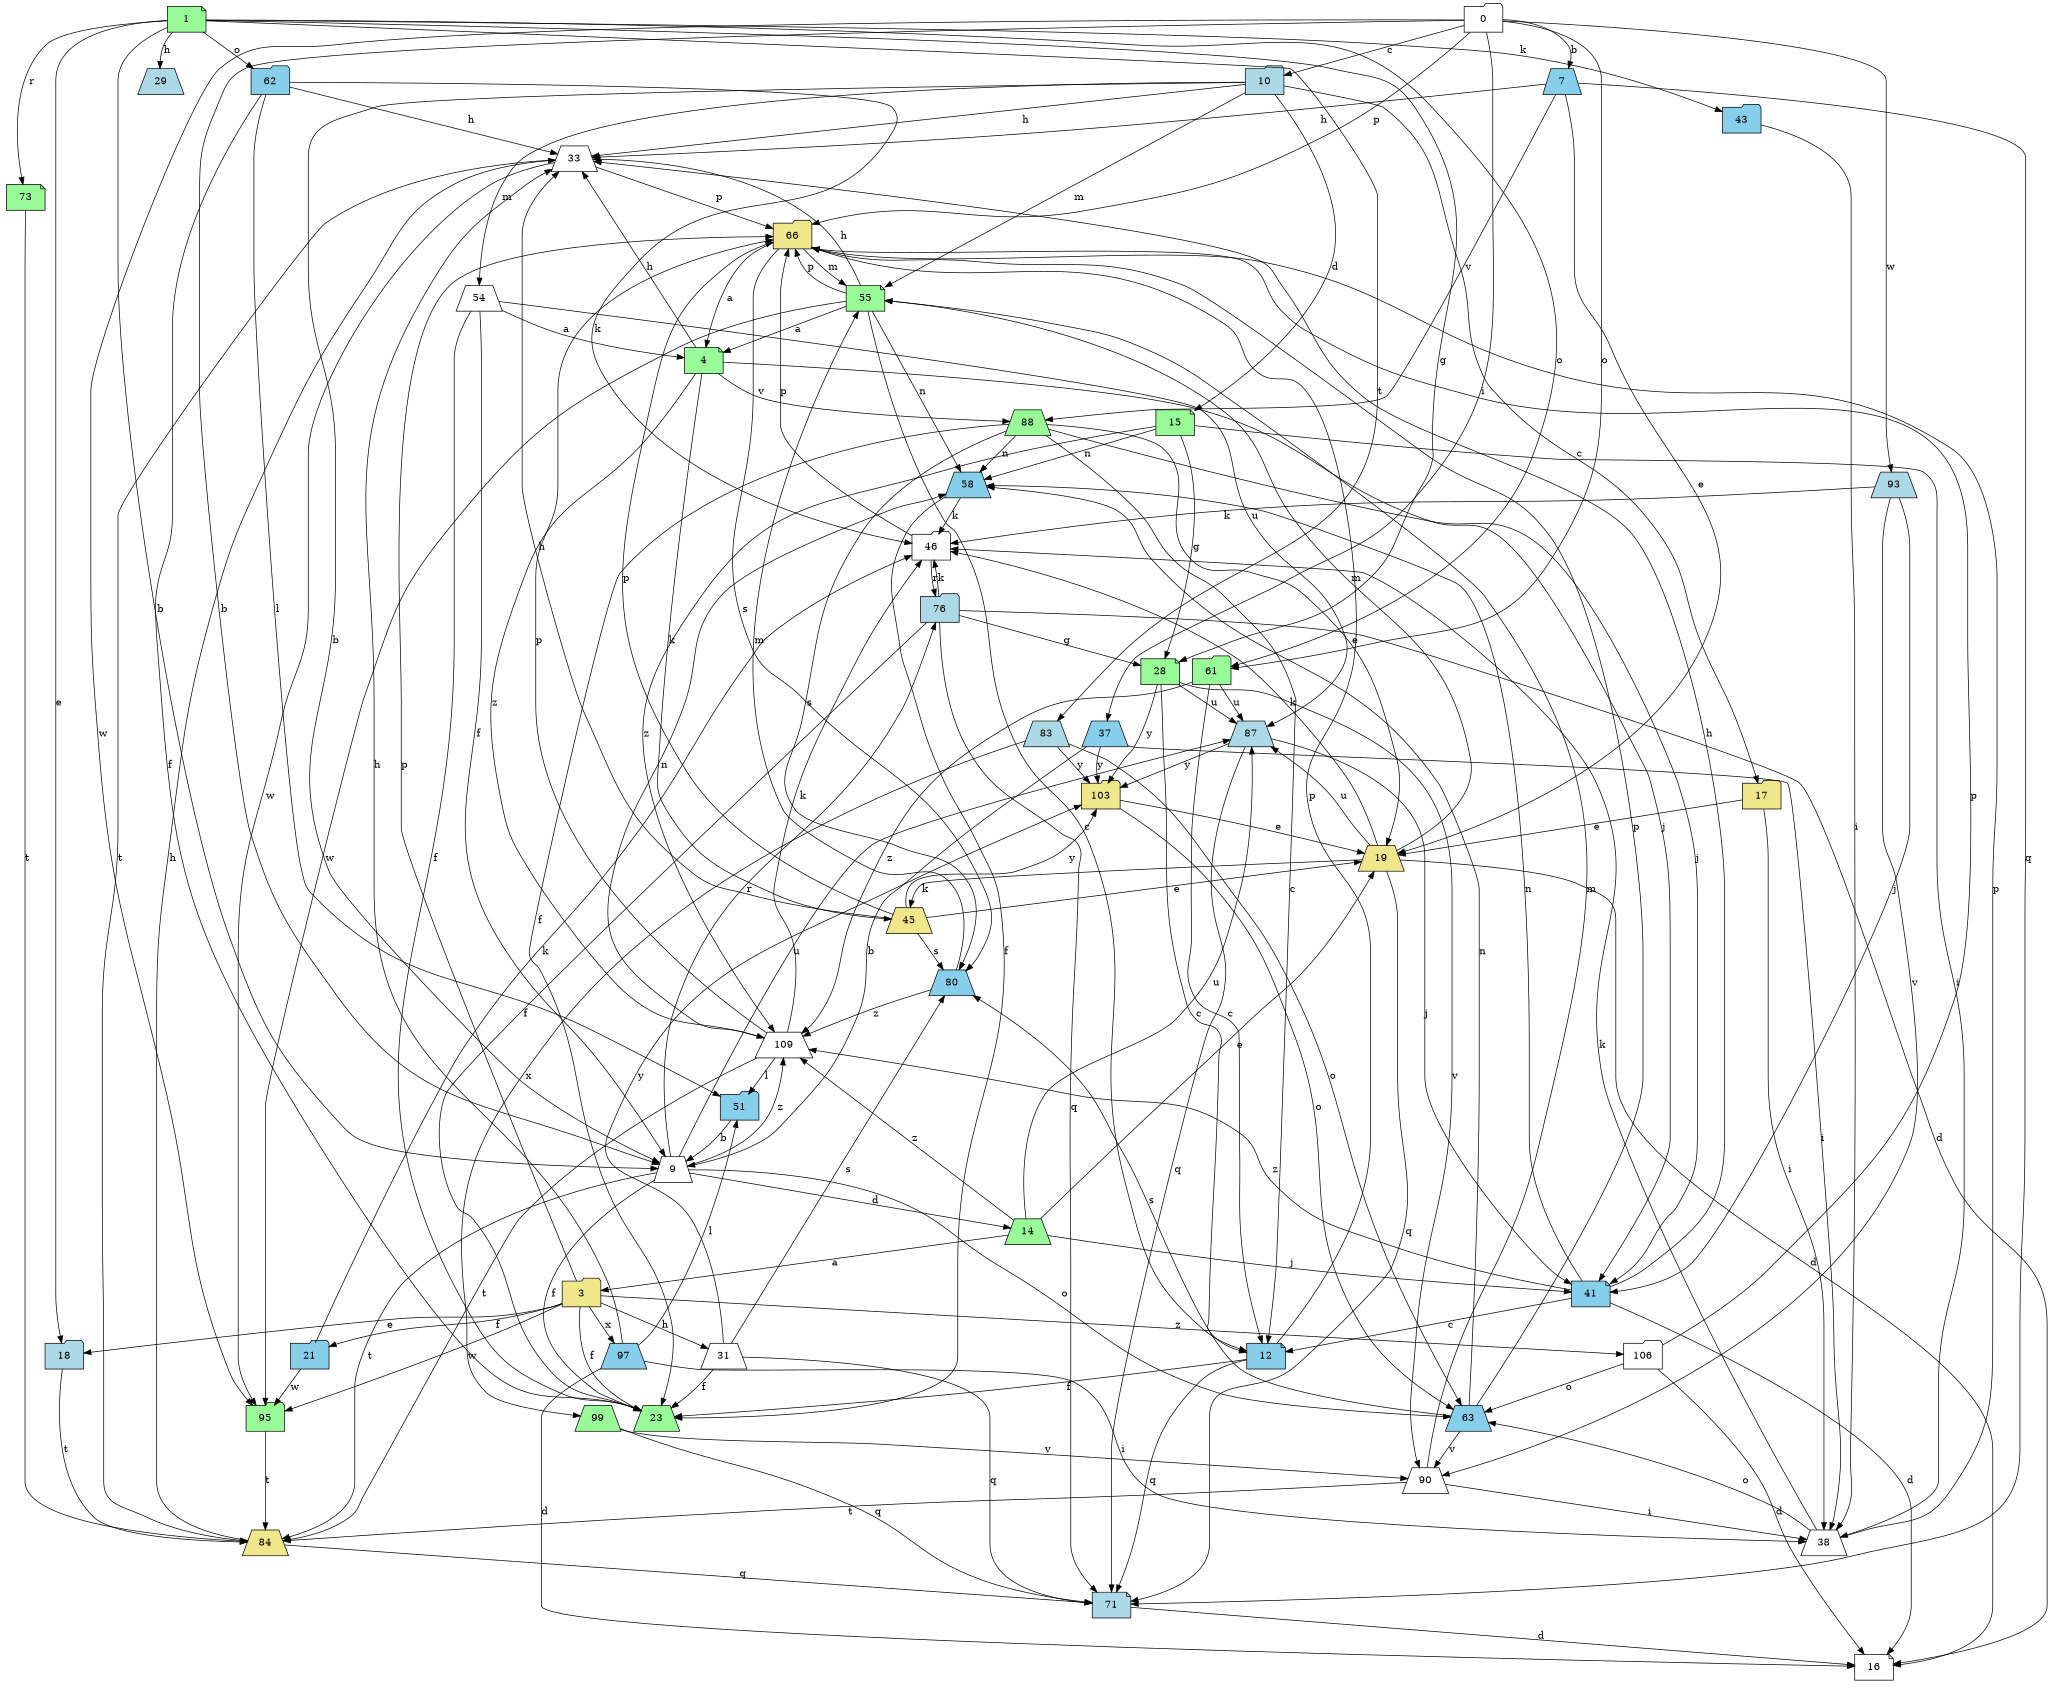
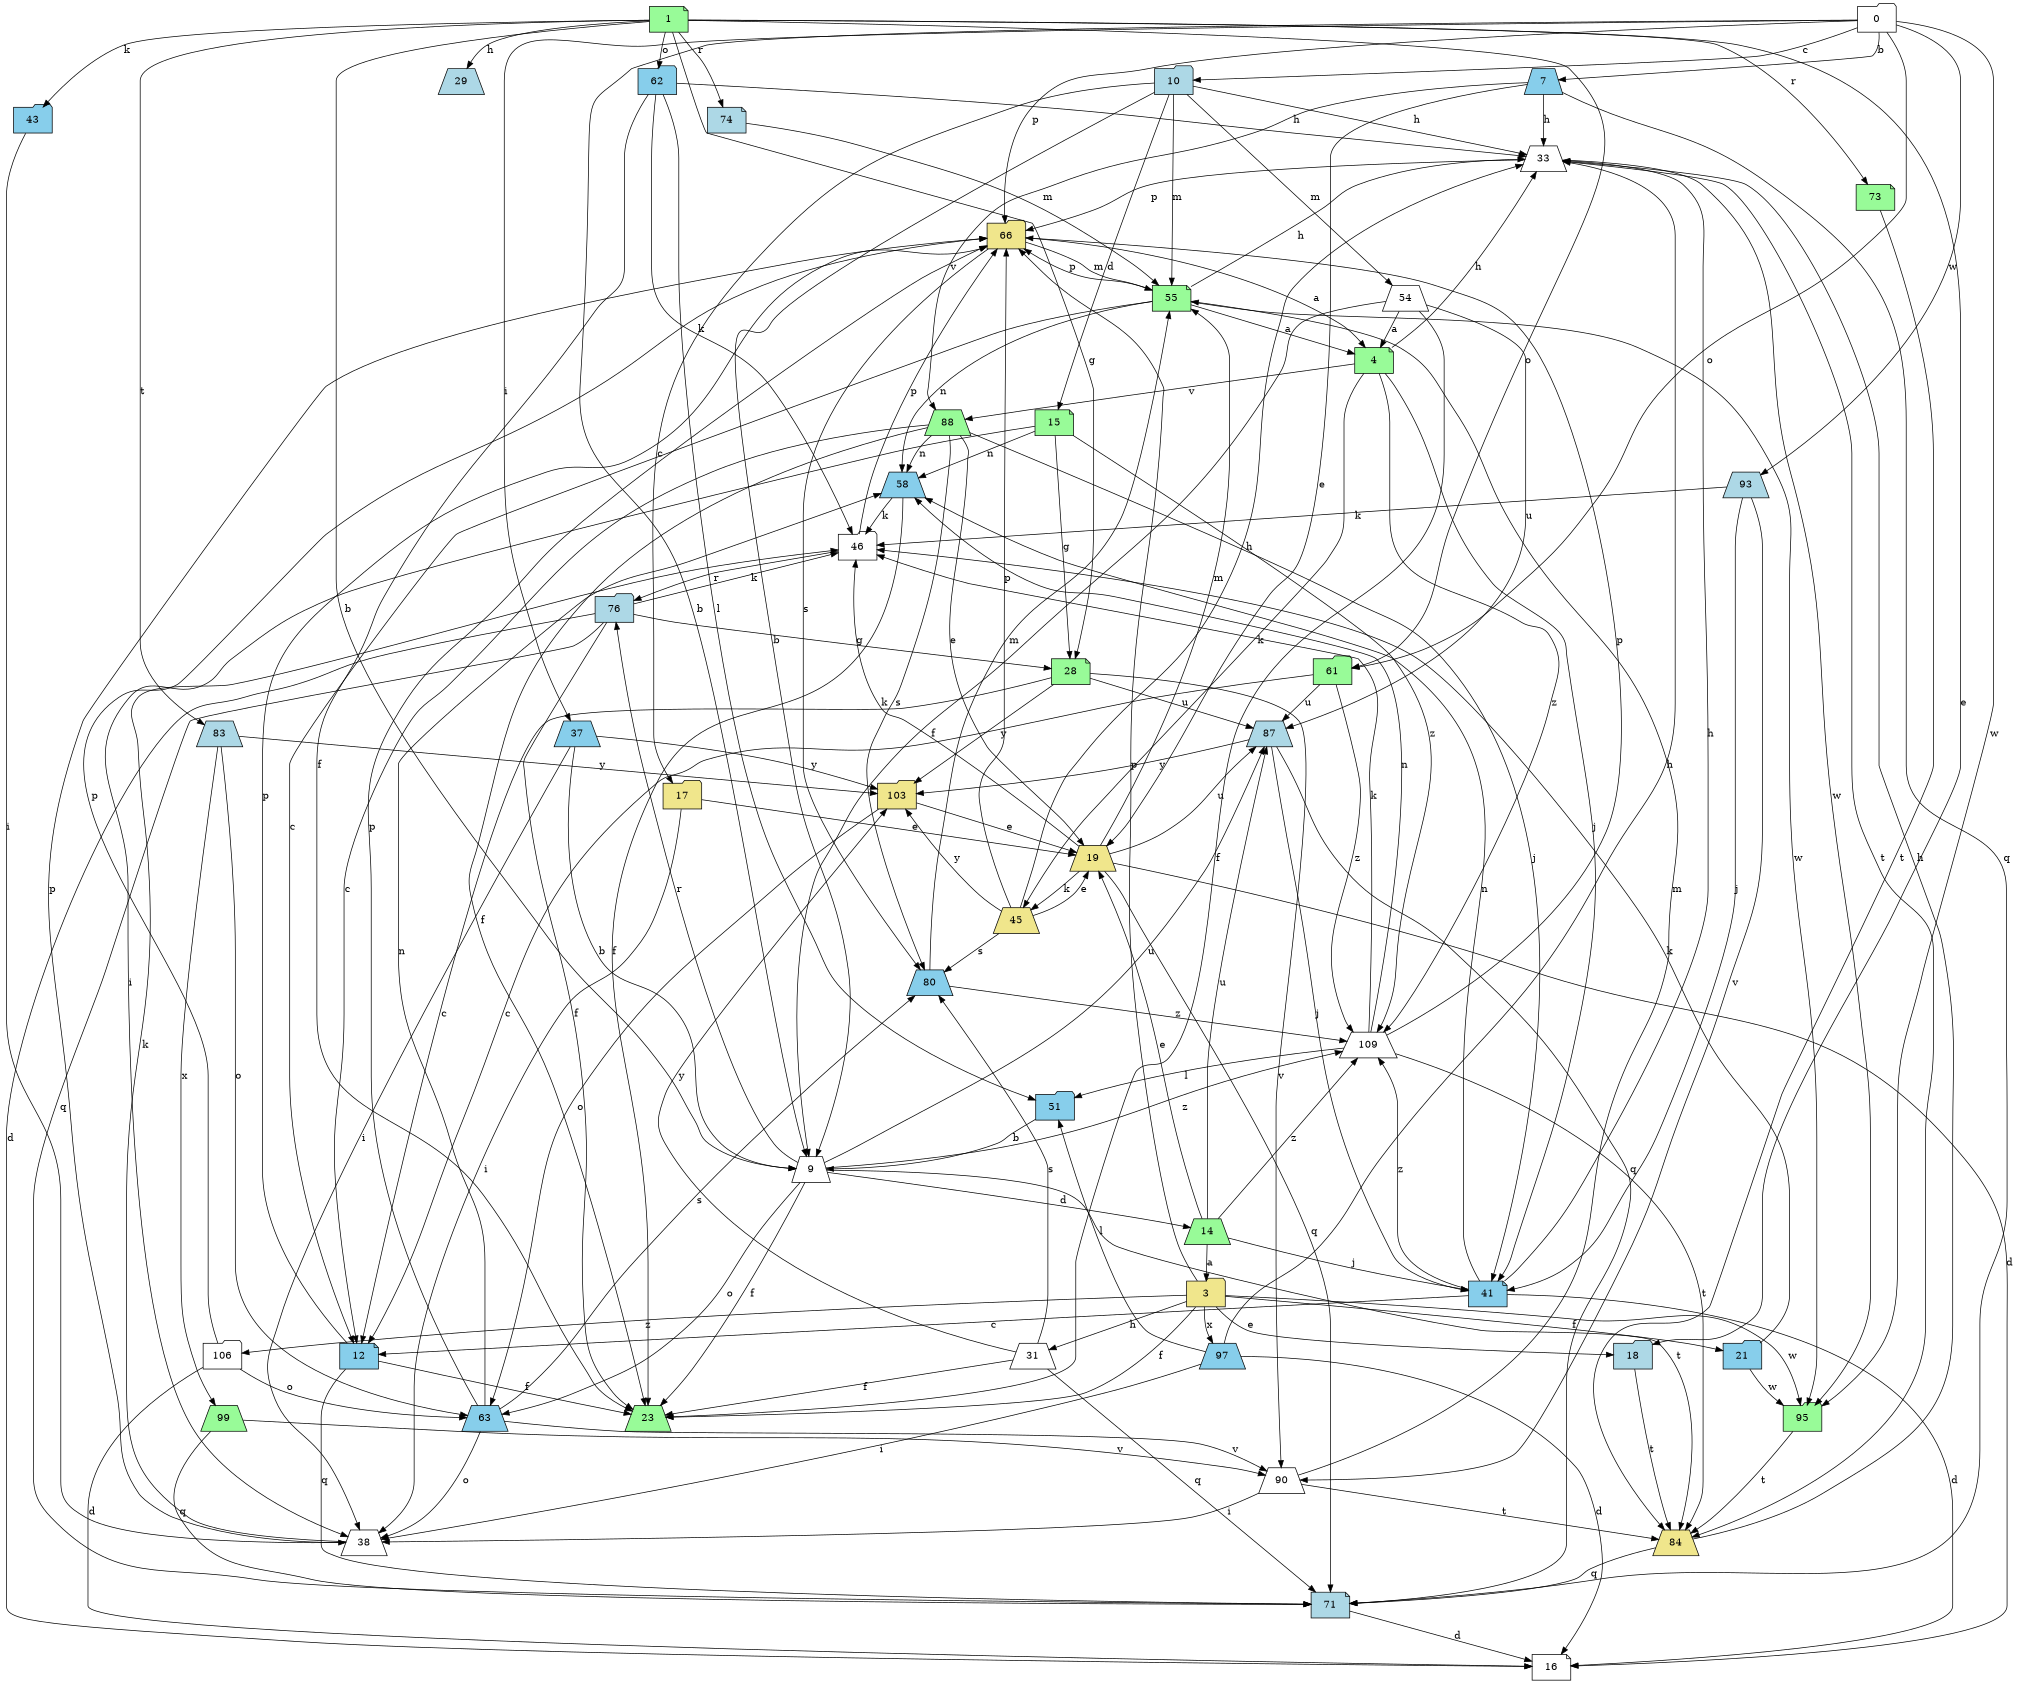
node "74": added
edge "38" -> "63": reversed
